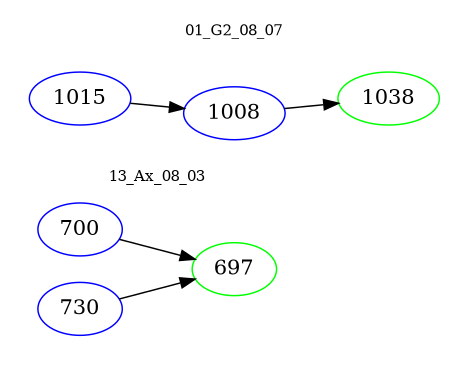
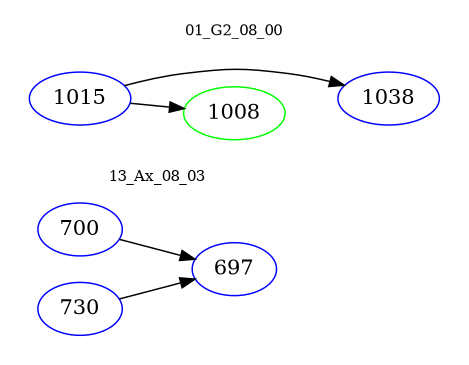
cluster "01_G2_08_07": label "01_G2_08_07" -> "01_G2_08_00"
node "1038": color green -> blue
edge "1008" -> "1038": now "1015" -> "1038"
node "1008": color blue -> green
node "697": color green -> blue
